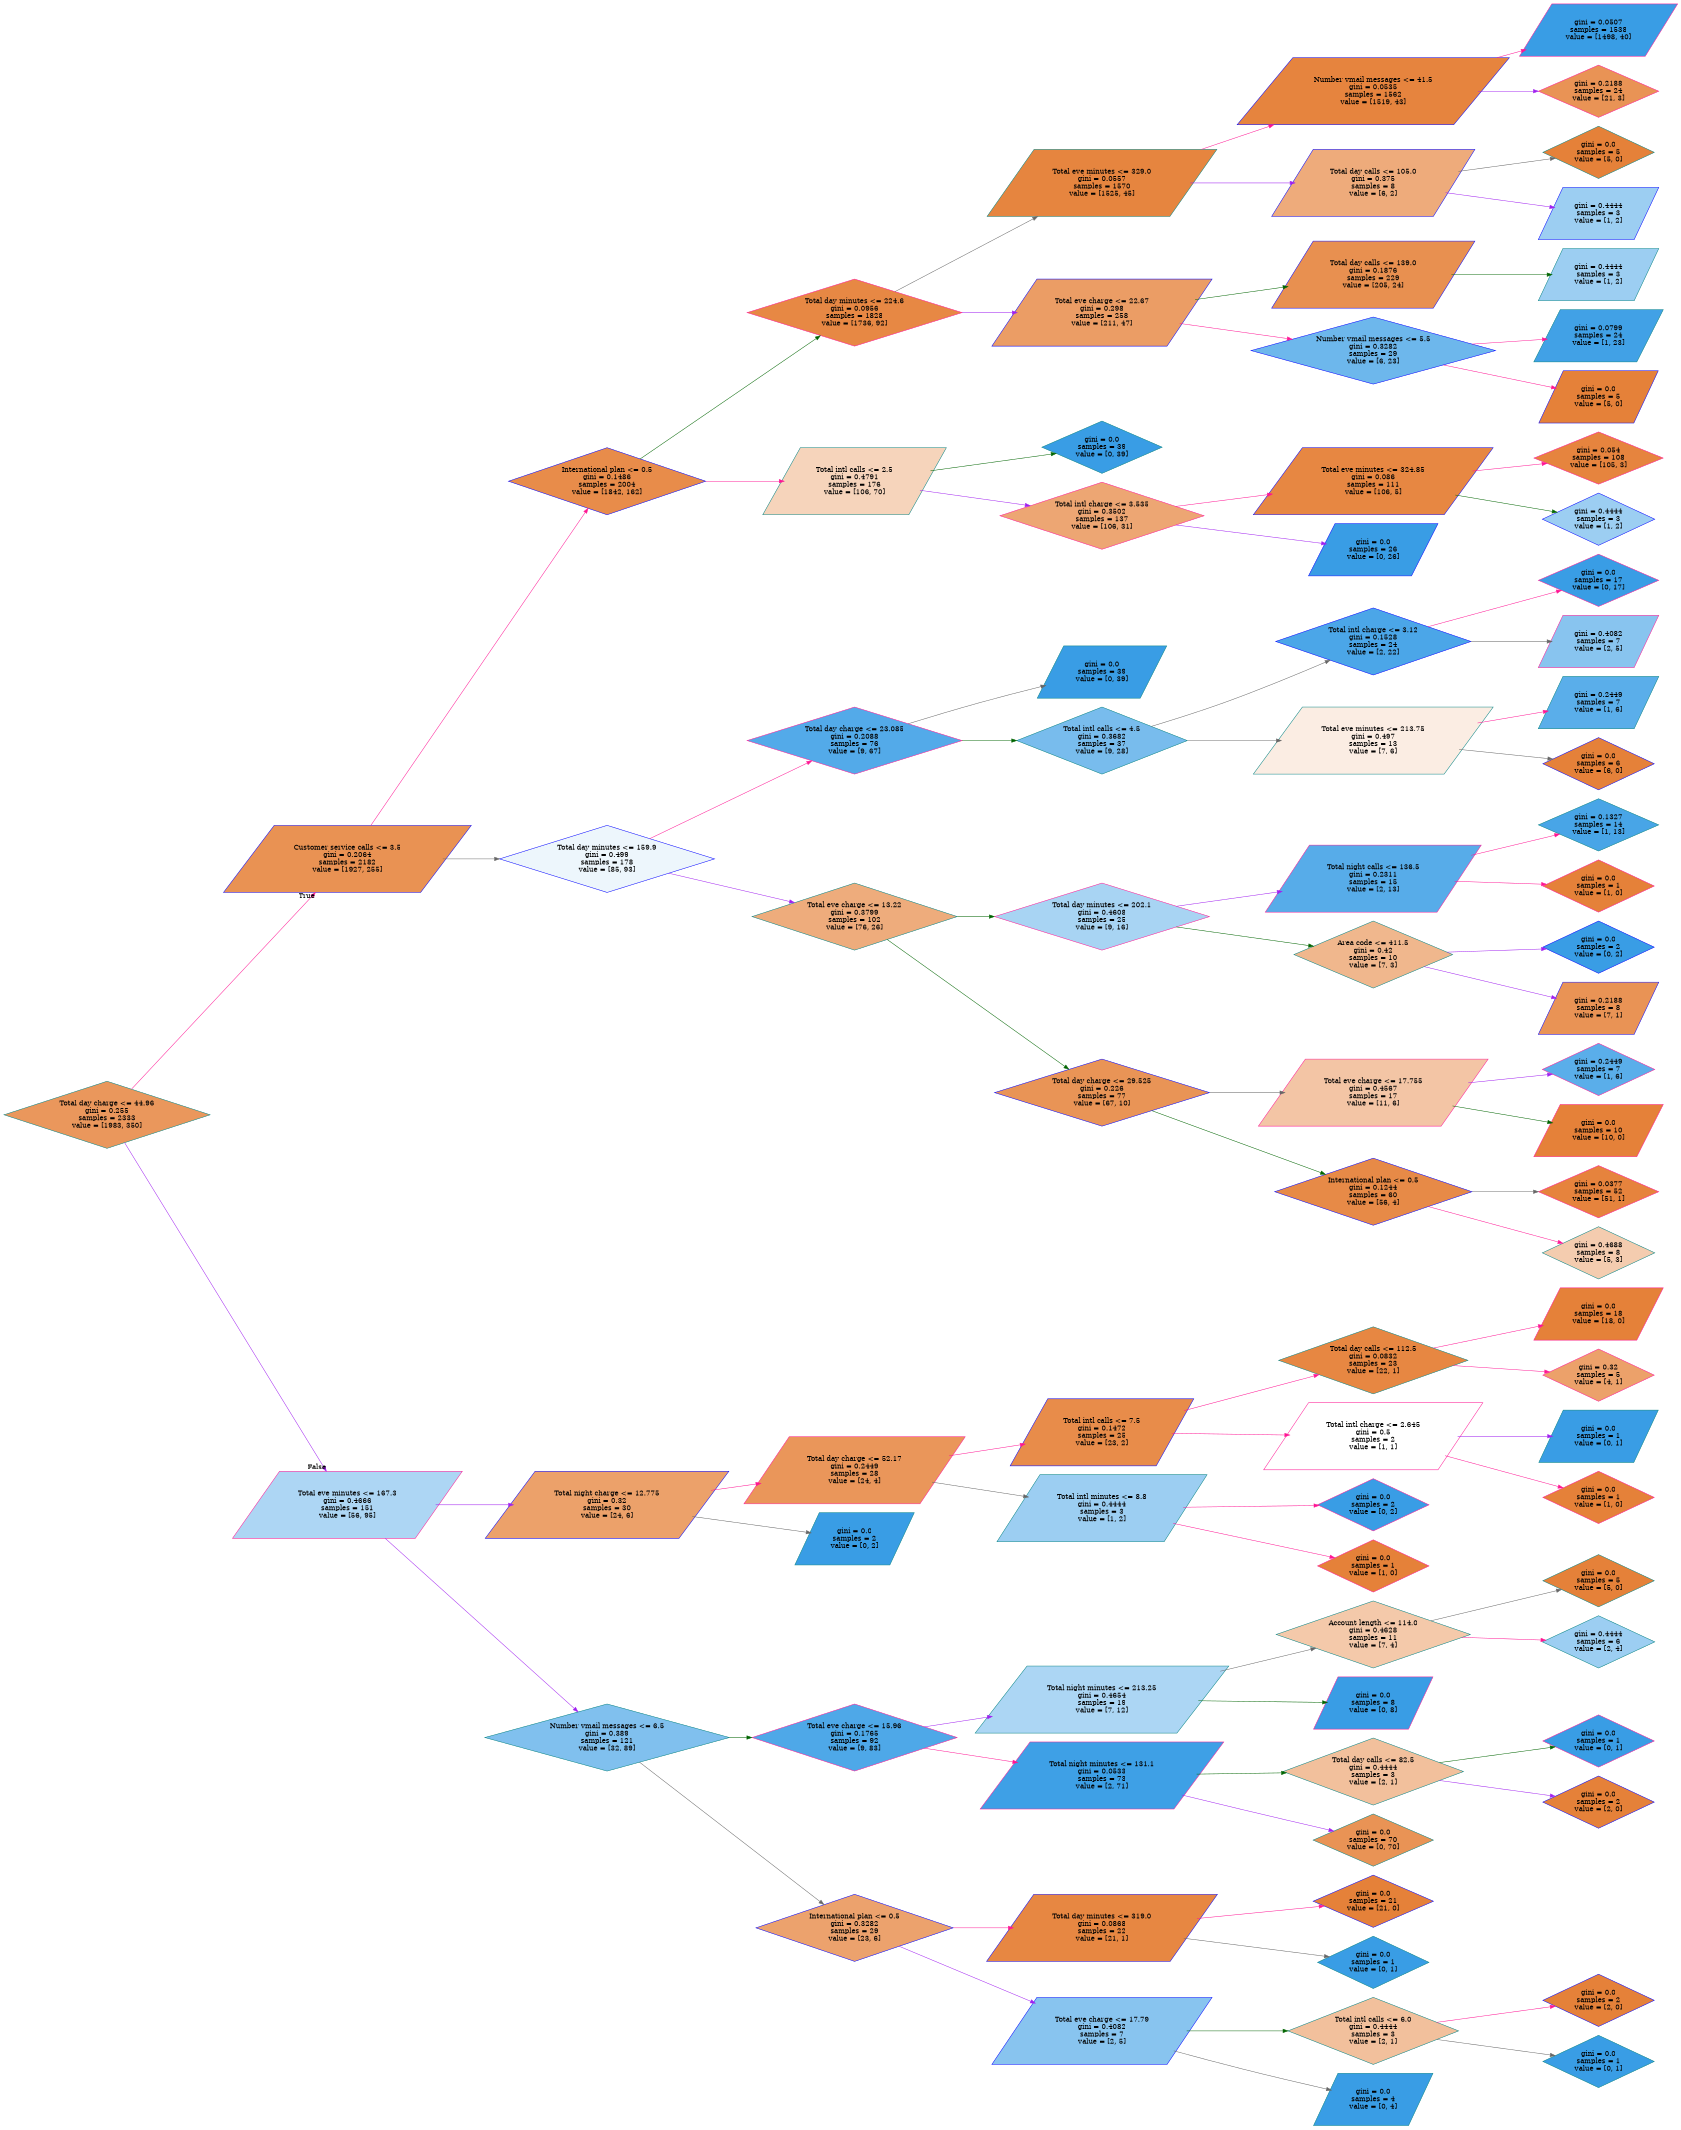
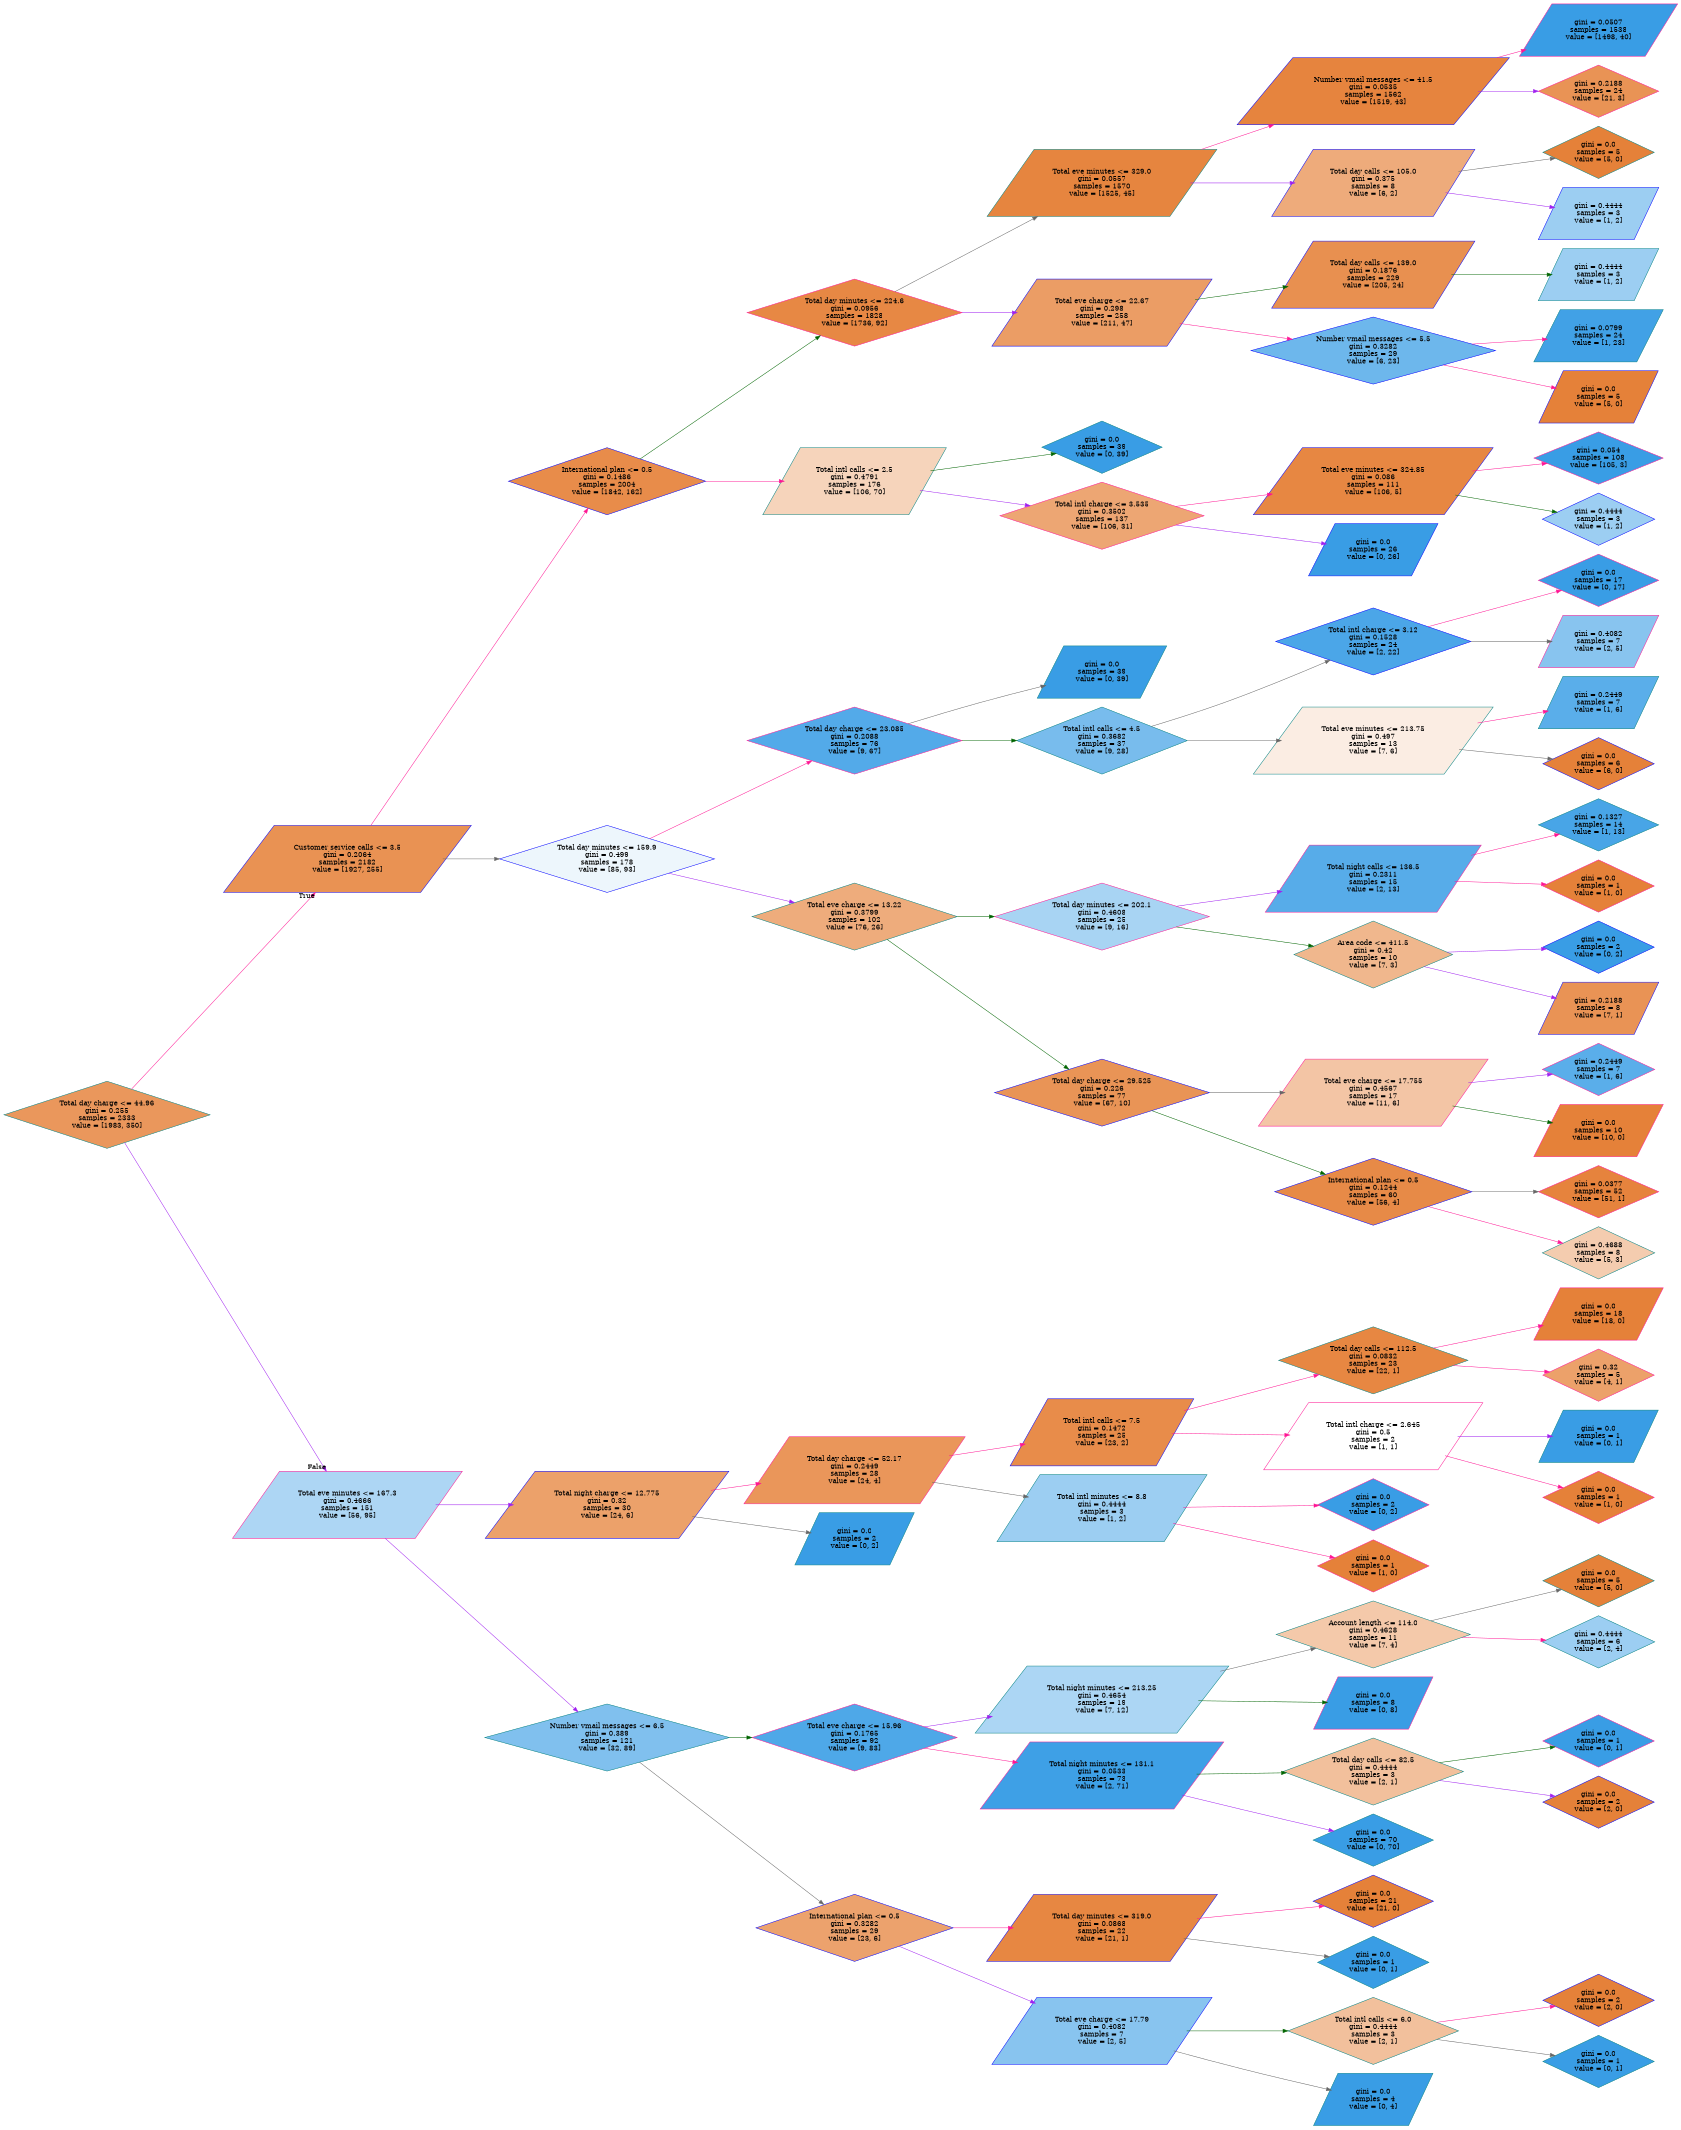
node "gini = 0.054 samples = 108 value = [105, 3]": fillcolor #e58139f8 -> #399de5ff
node "gini = 0.0 samples = 70 value = [0, 70]": fillcolor #e58139db -> #399de5ff
